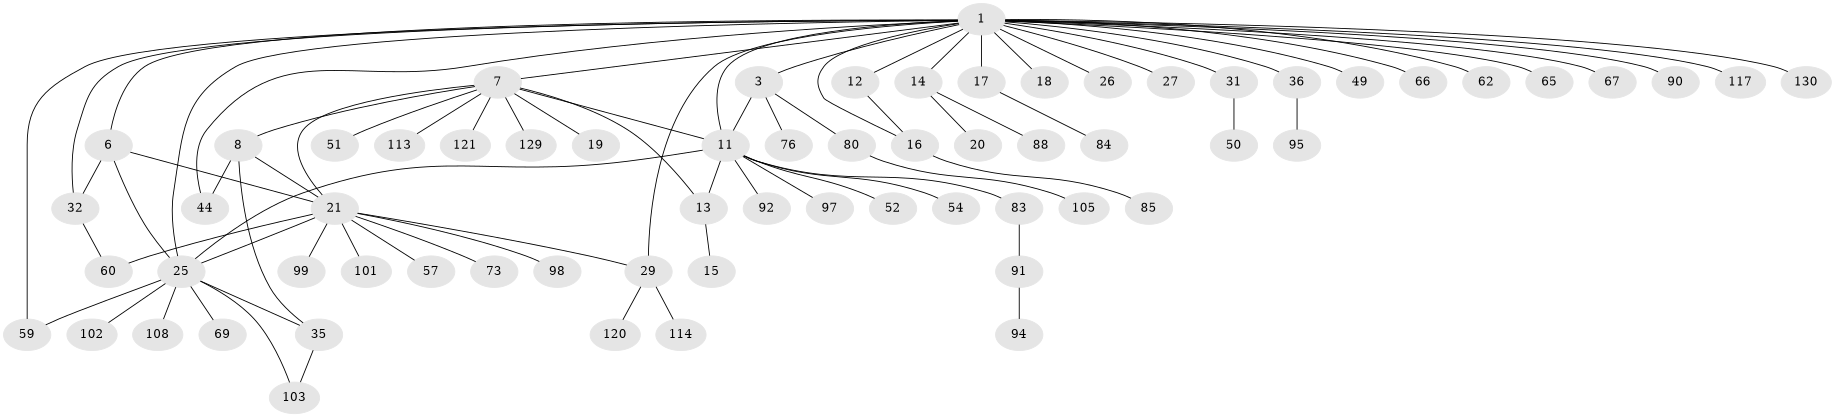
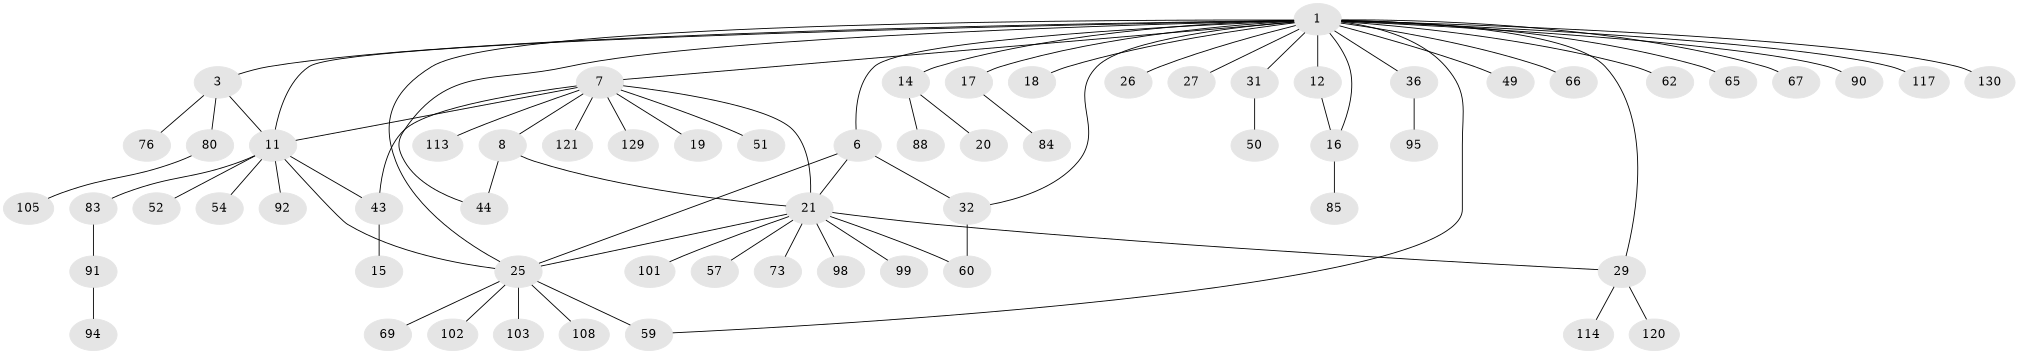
node "13": label "13" -> "43"
node "97": removed
node "35": removed
